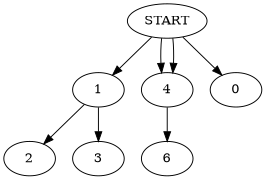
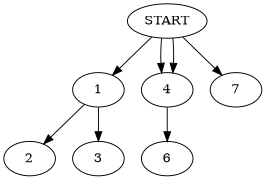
node "0": label "0" -> "7"
